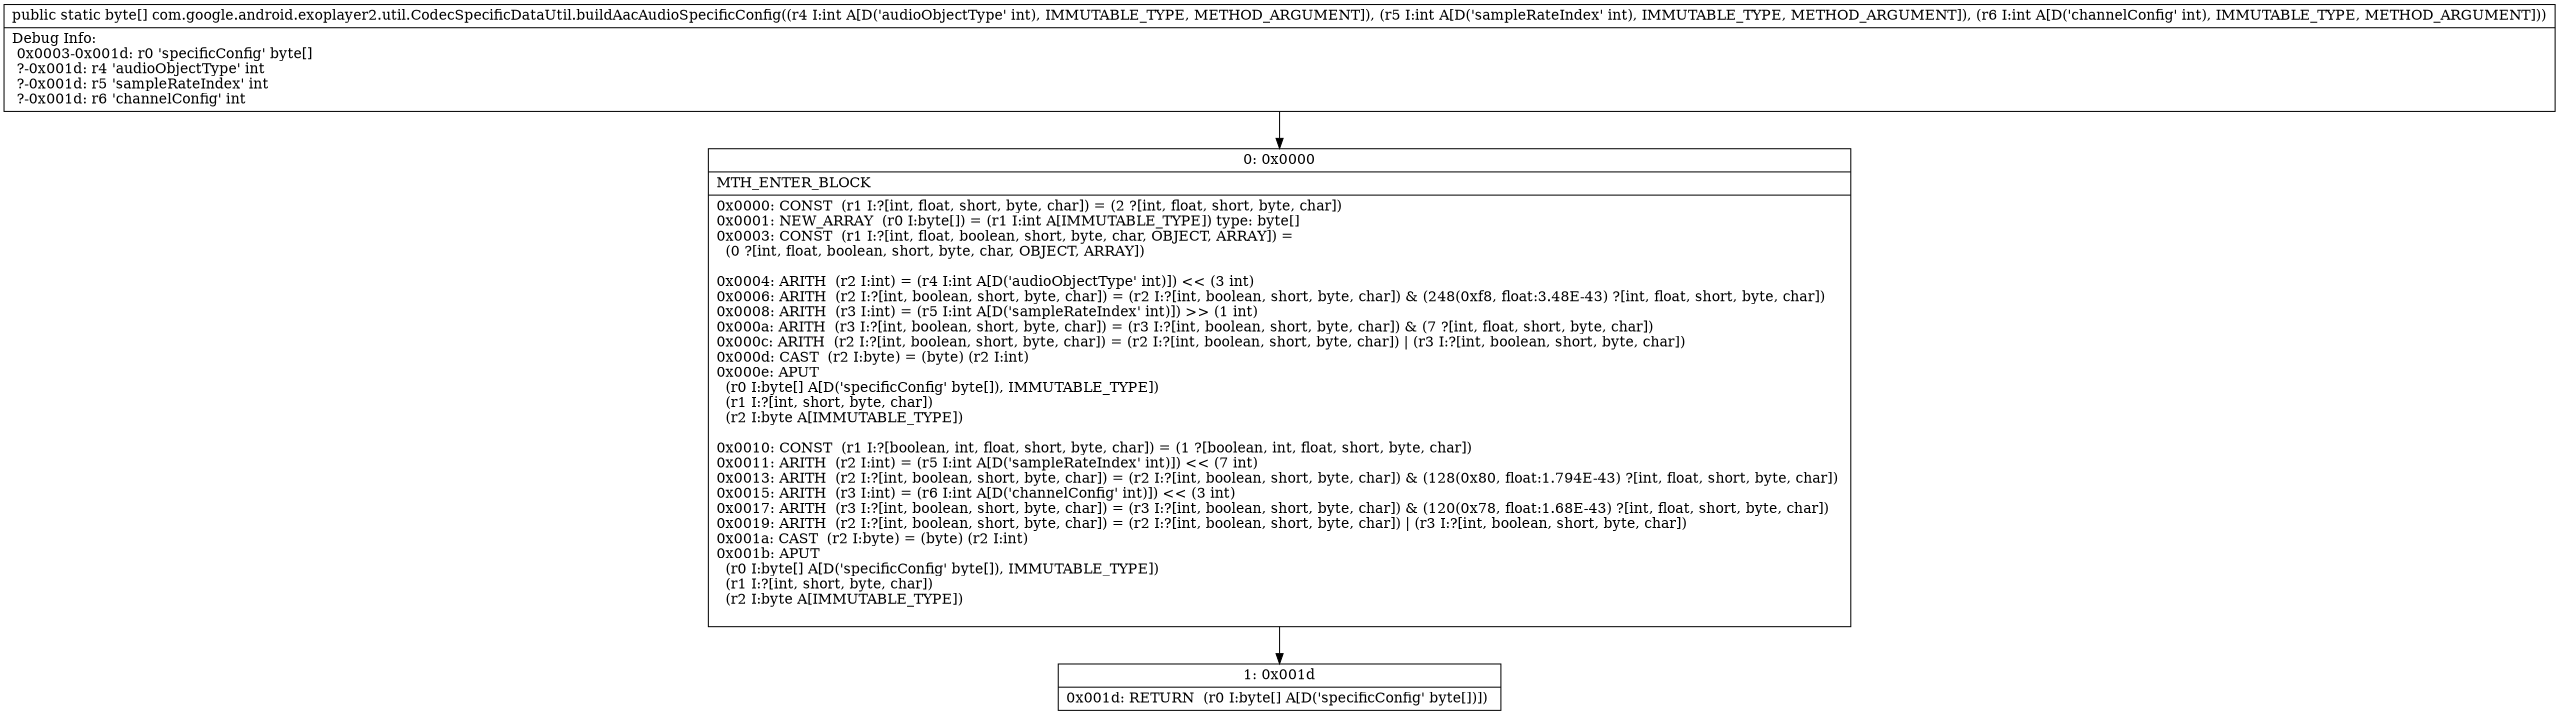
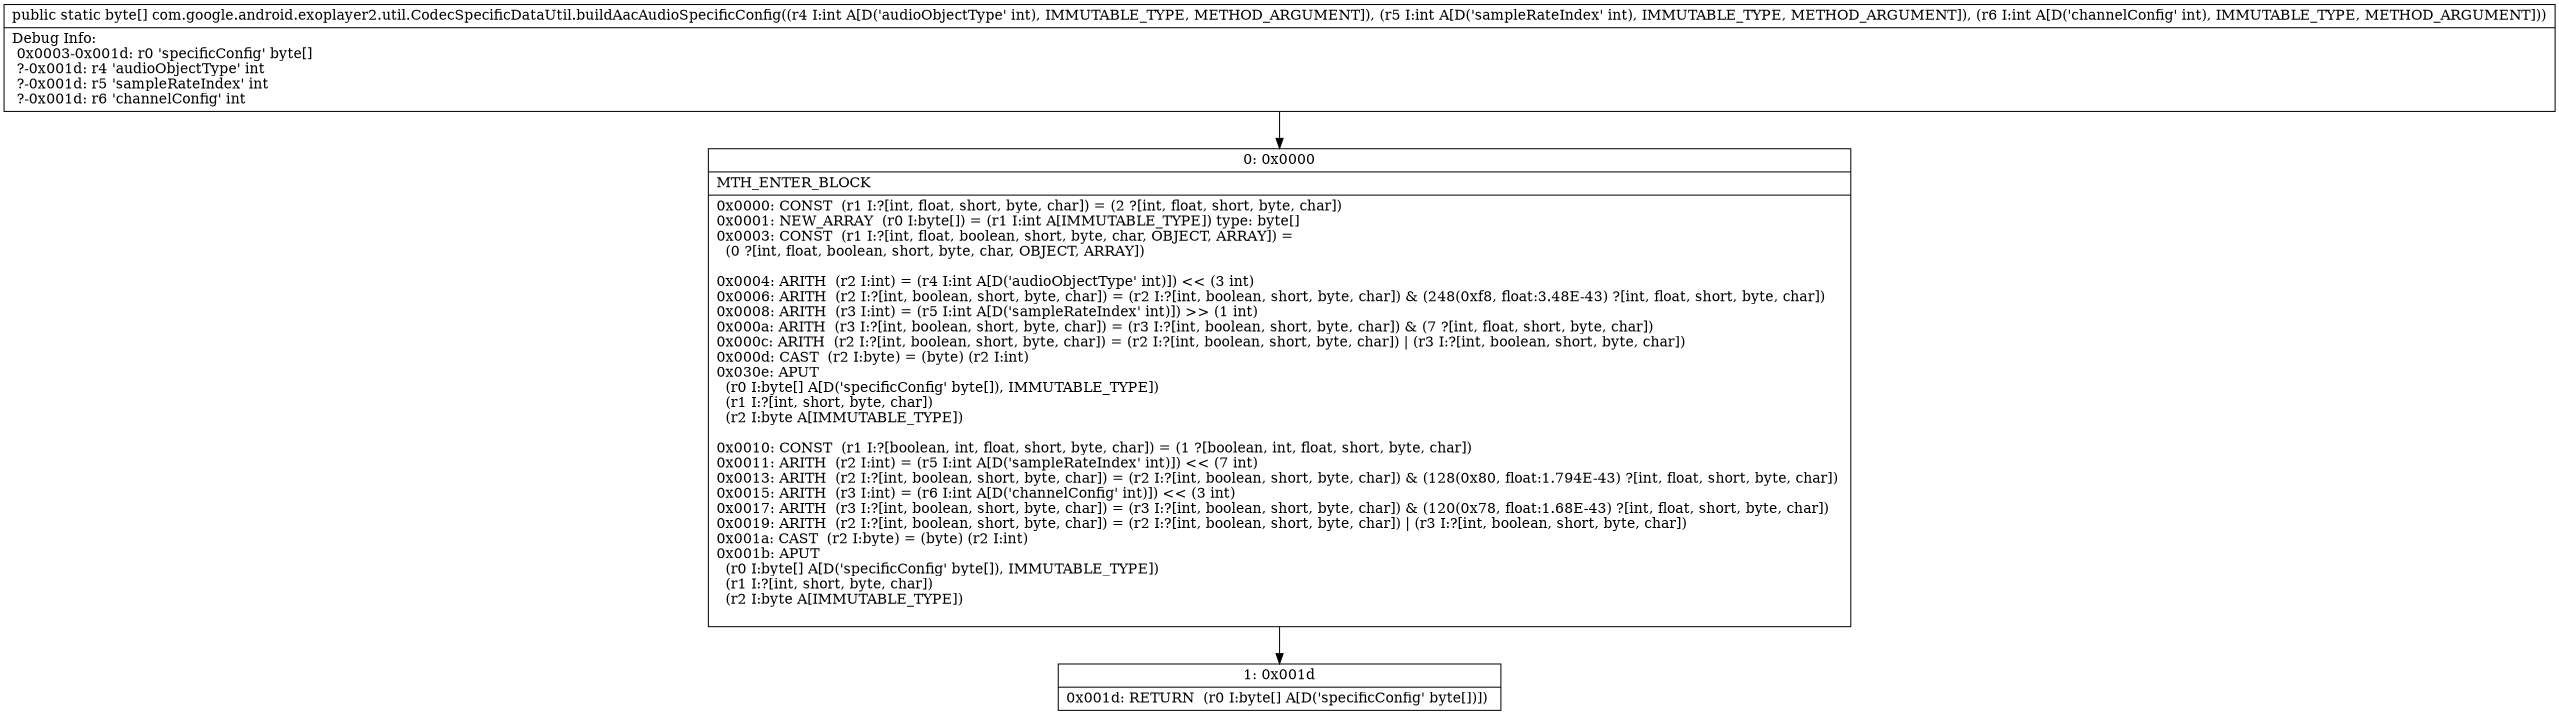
node "0: 0x0000": text "0x000e: APUT" -> "0x030e: APUT"
